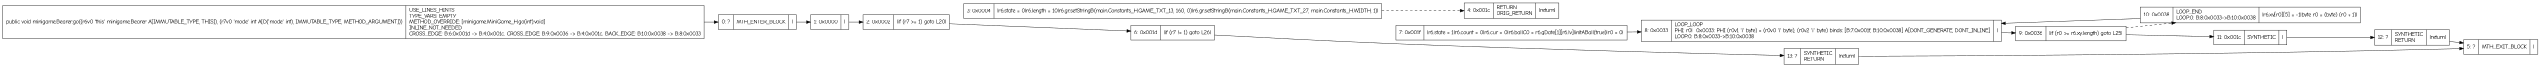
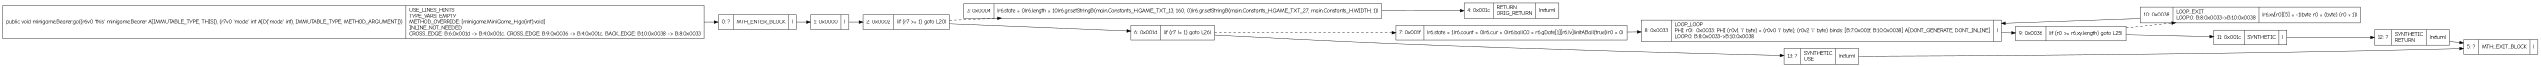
edge "3: 0x0004" -> "4: 0x001c": style dashed -> solid
node "10: 0x0038": text "LOOP_END" -> "LOOP_EXIT"
edge "2: 0x0002" -> "3: 0x0004": added
edge "6: 0x001d" -> "7: 0x001f": added
node "13: ?": text "RETURN" -> "USE"
